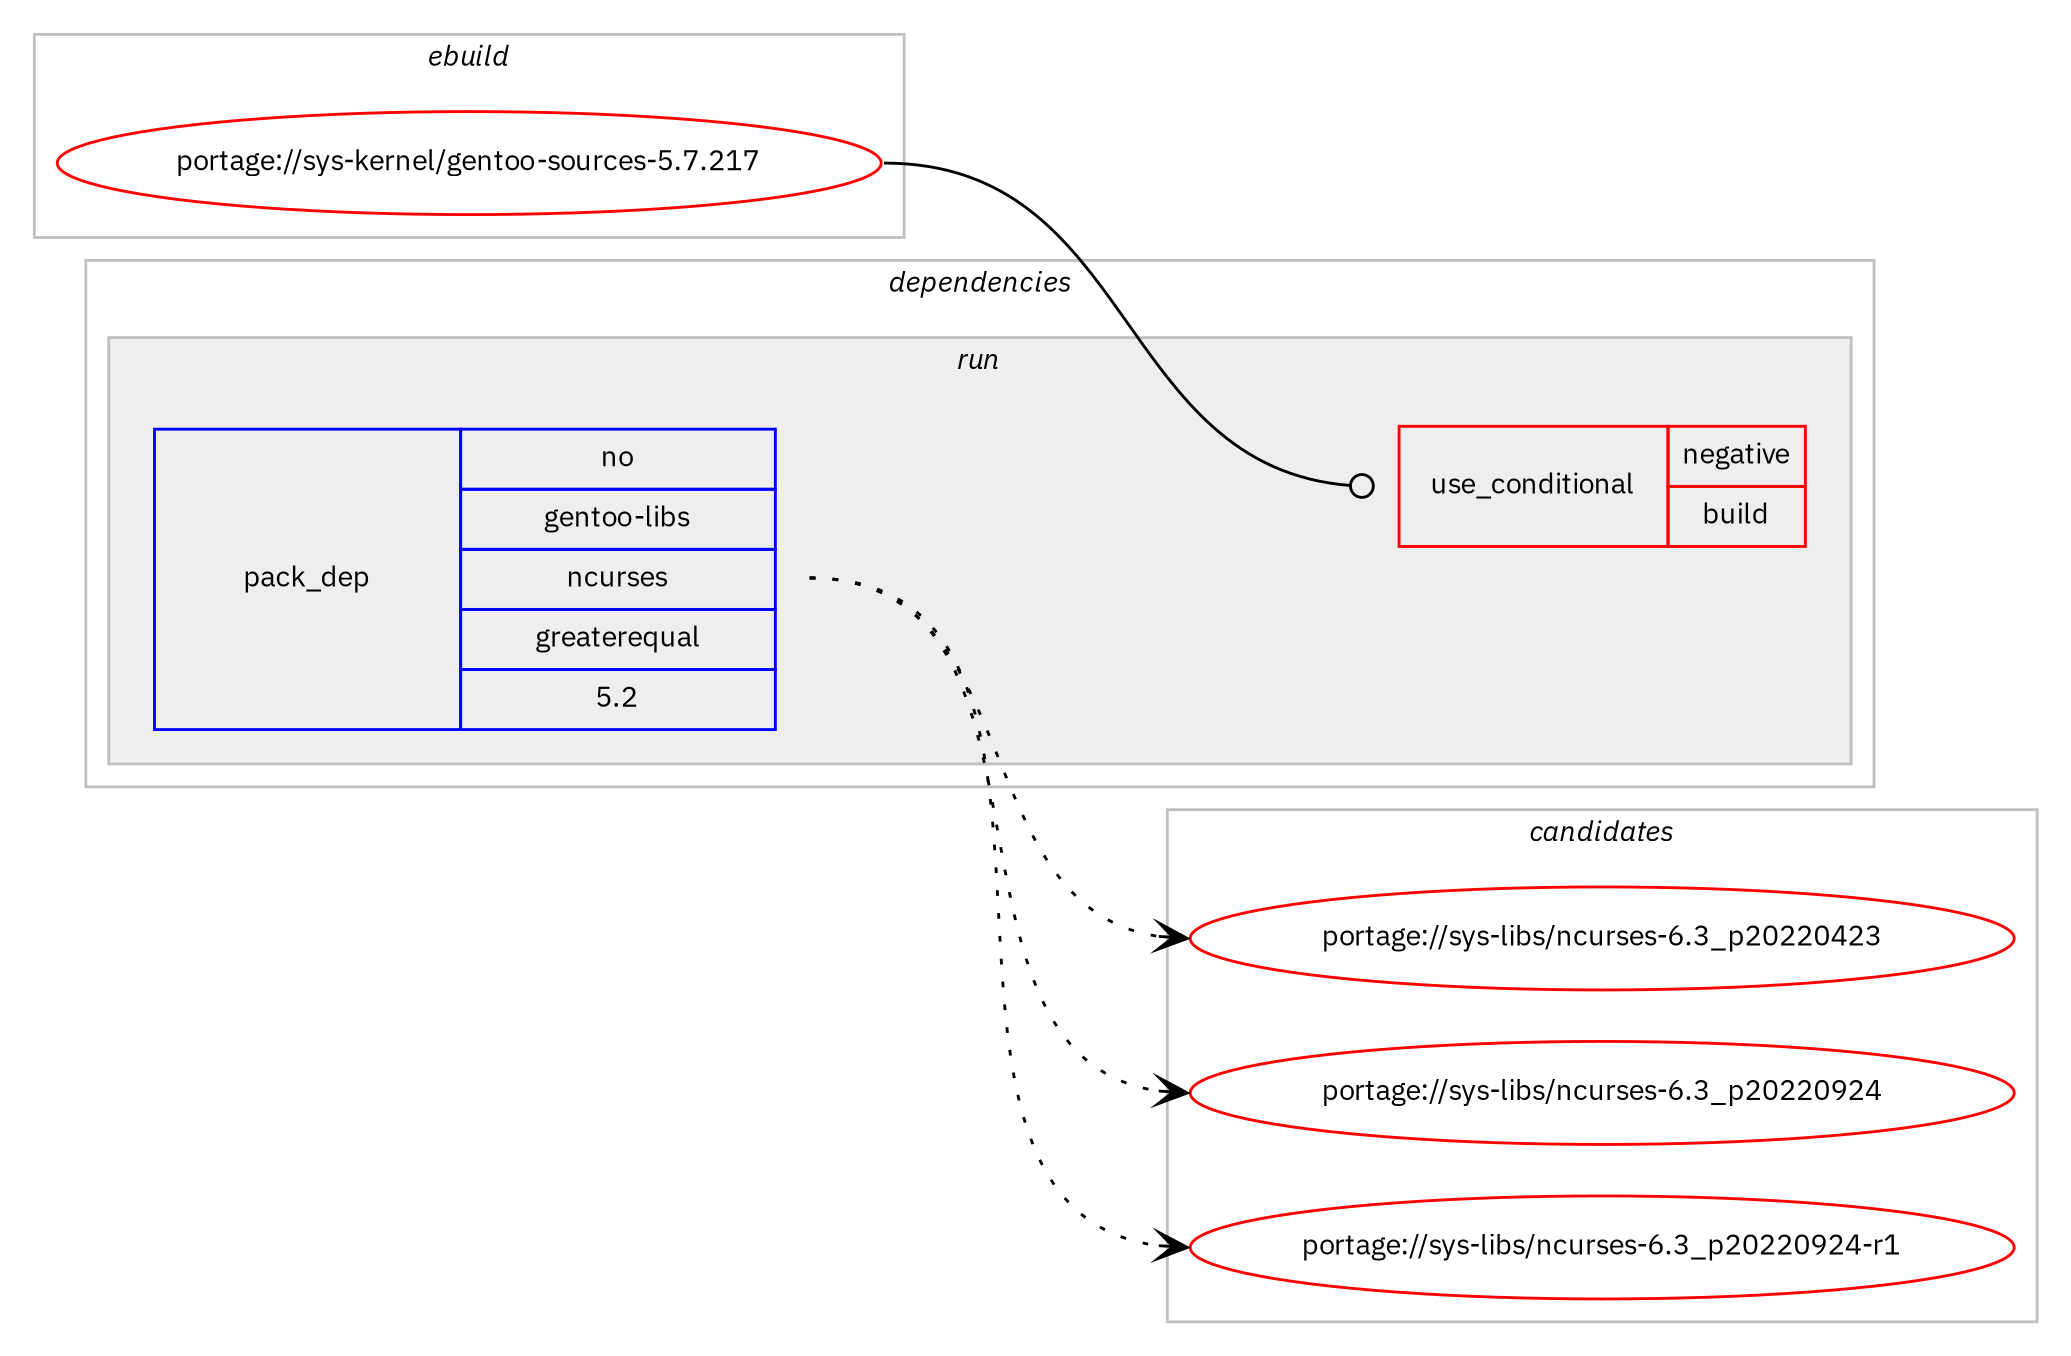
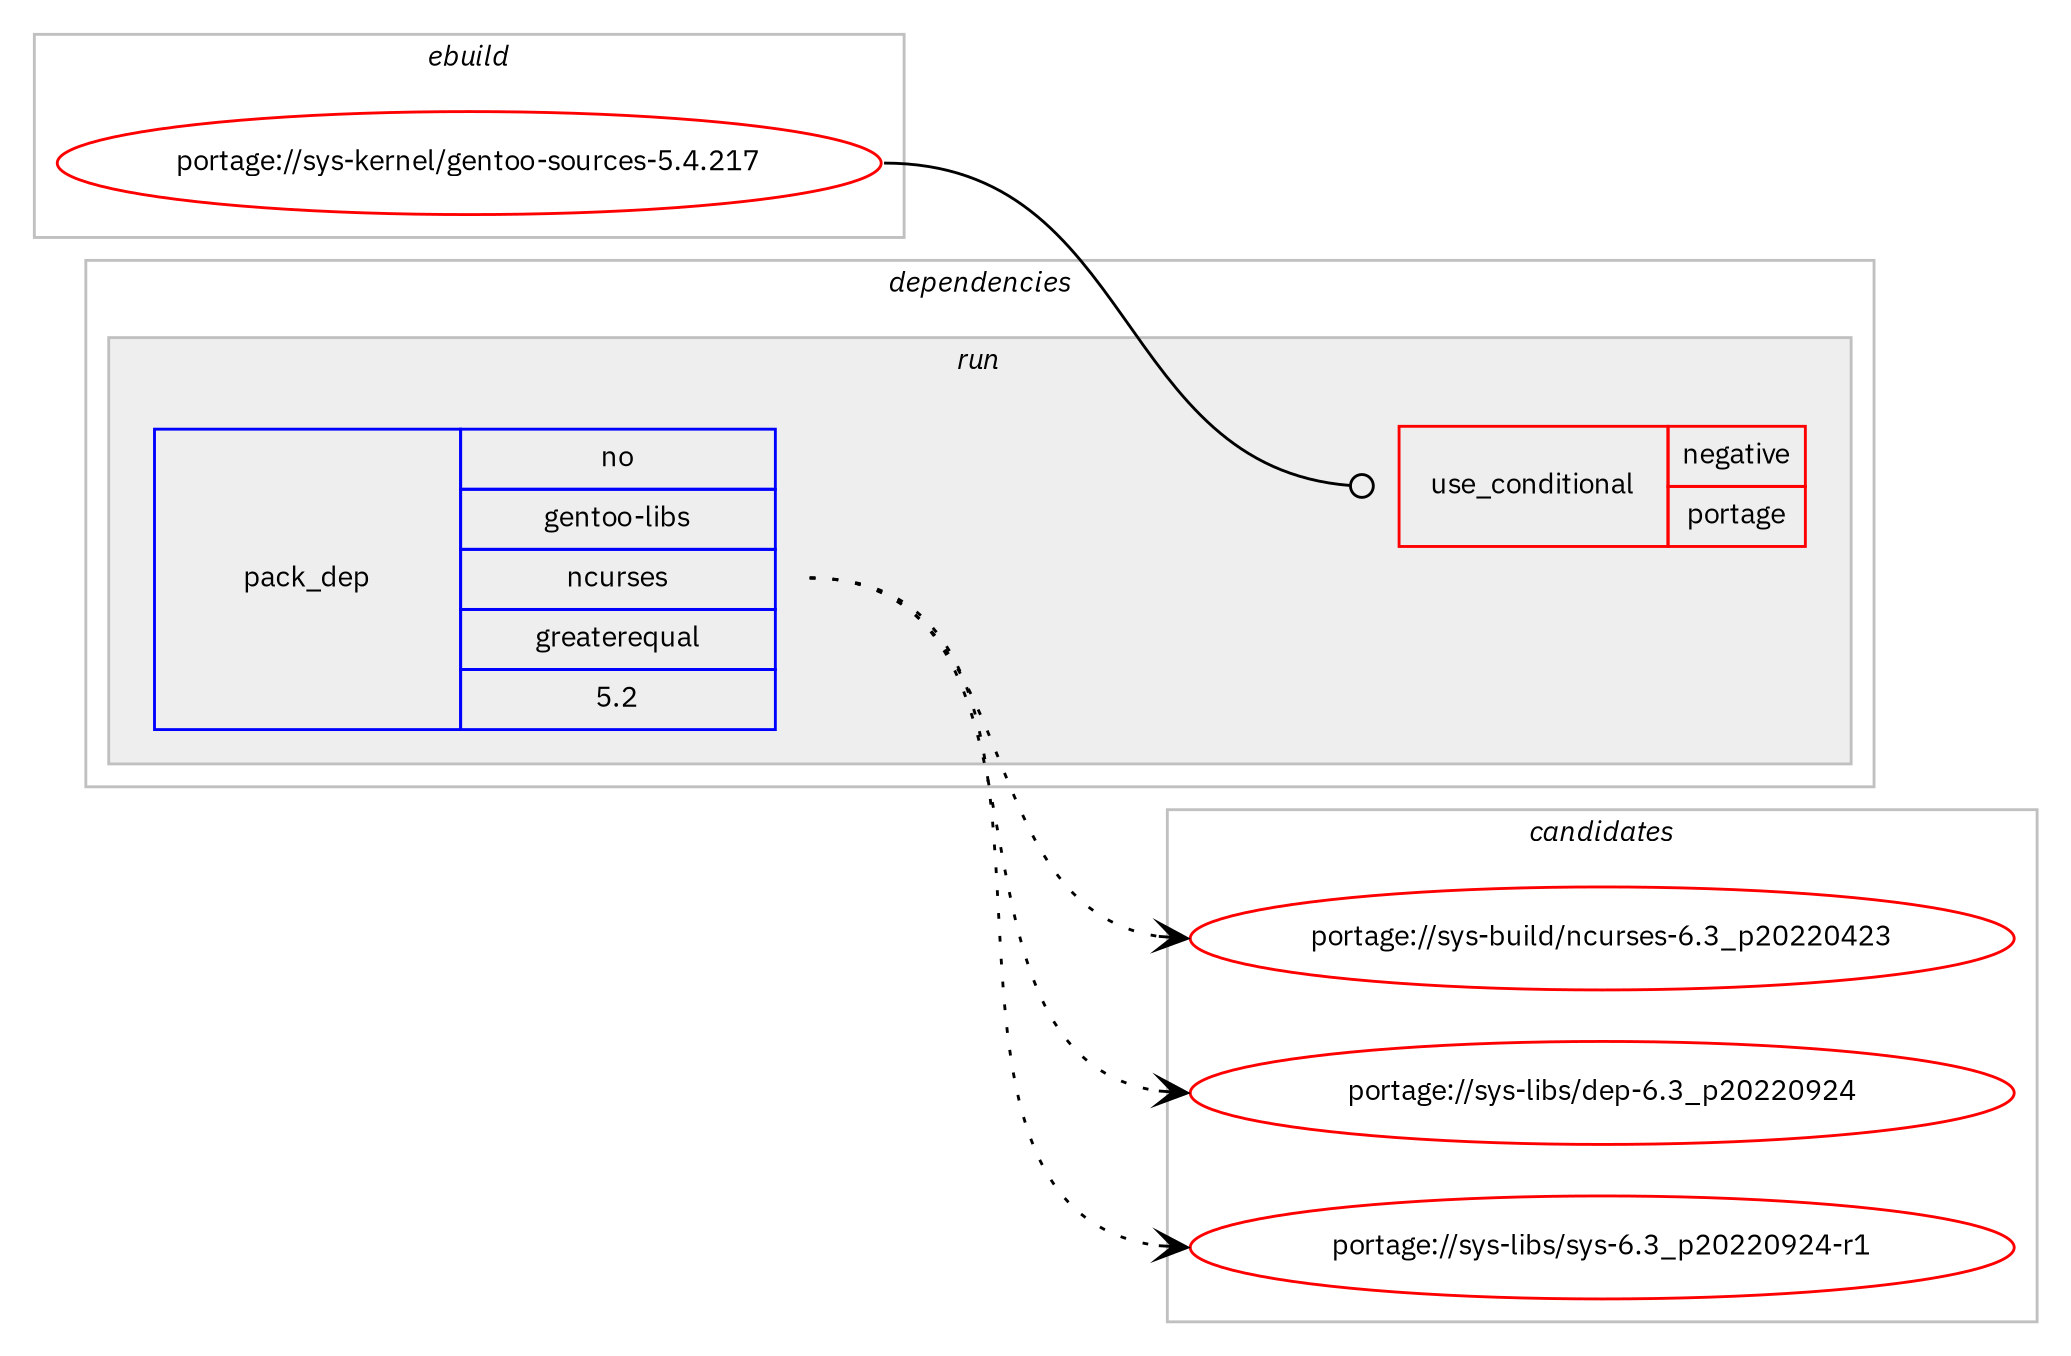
node "portage://sys-kernel/gentoo-sources-5.7.217": label "portage://sys-kernel/gentoo-sources-5.7.217" -> "portage://sys-kernel/gentoo-sources-5.4.217"
node "use_conditional": text "build" -> "portage"
node "portage://sys-libs/ncurses-6.3_p20220423": label "portage://sys-libs/ncurses-6.3_p20220423" -> "portage://sys-build/ncurses-6.3_p20220423"
node "portage://sys-libs/ncurses-6.3_p20220924": label "portage://sys-libs/ncurses-6.3_p20220924" -> "portage://sys-libs/dep-6.3_p20220924"
node "portage://sys-libs/ncurses-6.3_p20220924-r1": label "portage://sys-libs/ncurses-6.3_p20220924-r1" -> "portage://sys-libs/sys-6.3_p20220924-r1"
